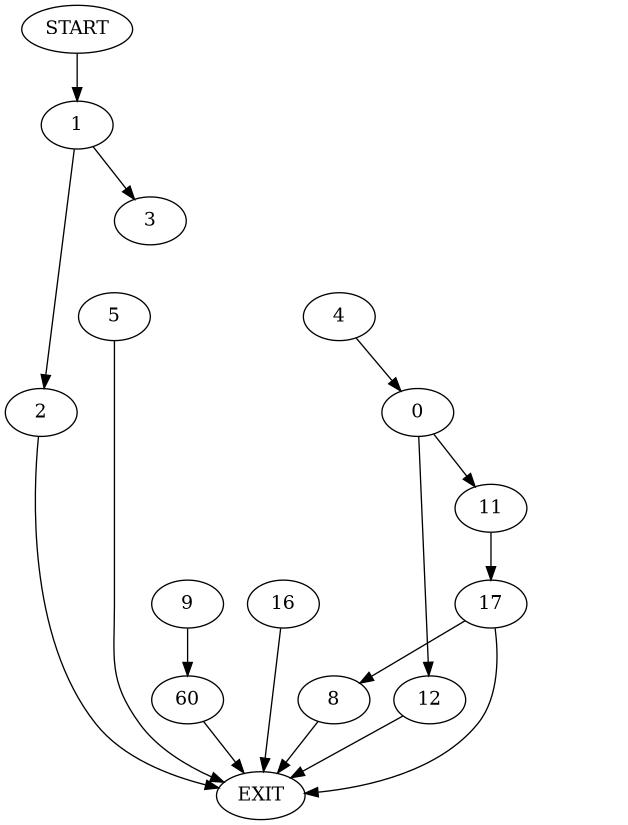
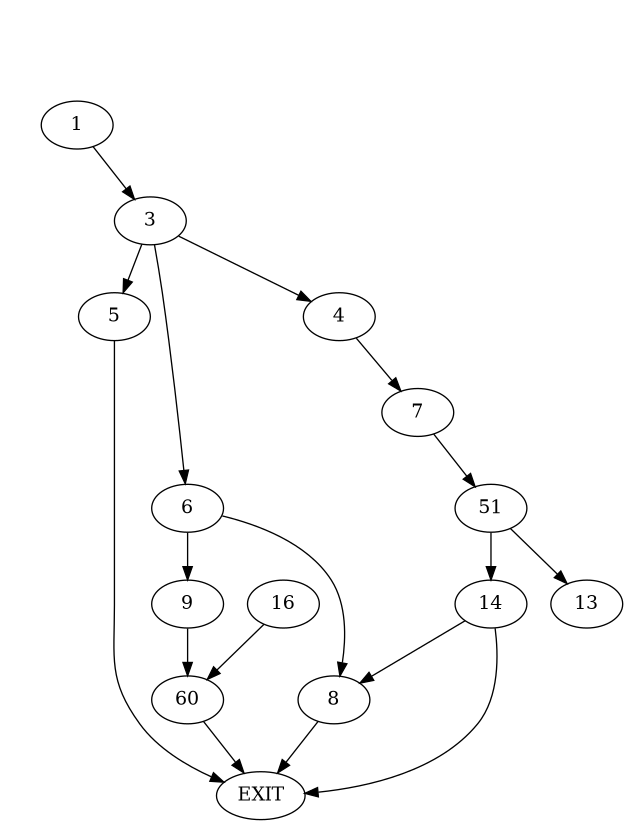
node "START": removed
edge "3" -> "5": added
edge "3" -> "4": added
node "2": removed
node "0": label "0" -> "7"
node "6": added
node "11": label "11" -> "51"
node "17": label "17" -> "14"
node "13": added
edge "16" -> "EXIT": now "16" -> "60"
node "12": removed
